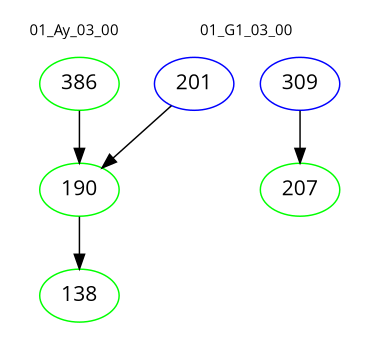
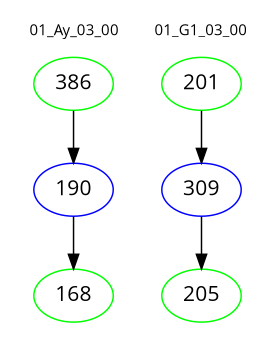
node "201": color blue -> green
edge "201" -> "190": now "201" -> "309"
node "190": color green -> blue
node "207": label "207" -> "205"
node "138": label "138" -> "168"
